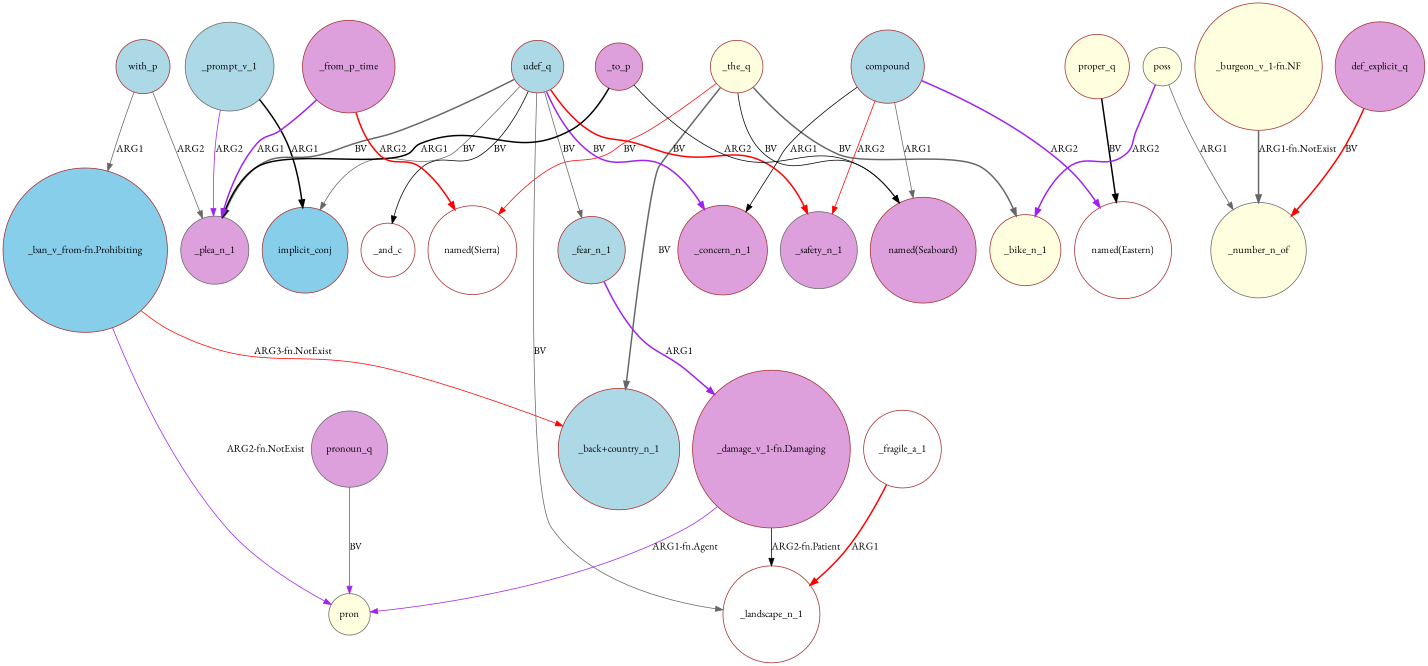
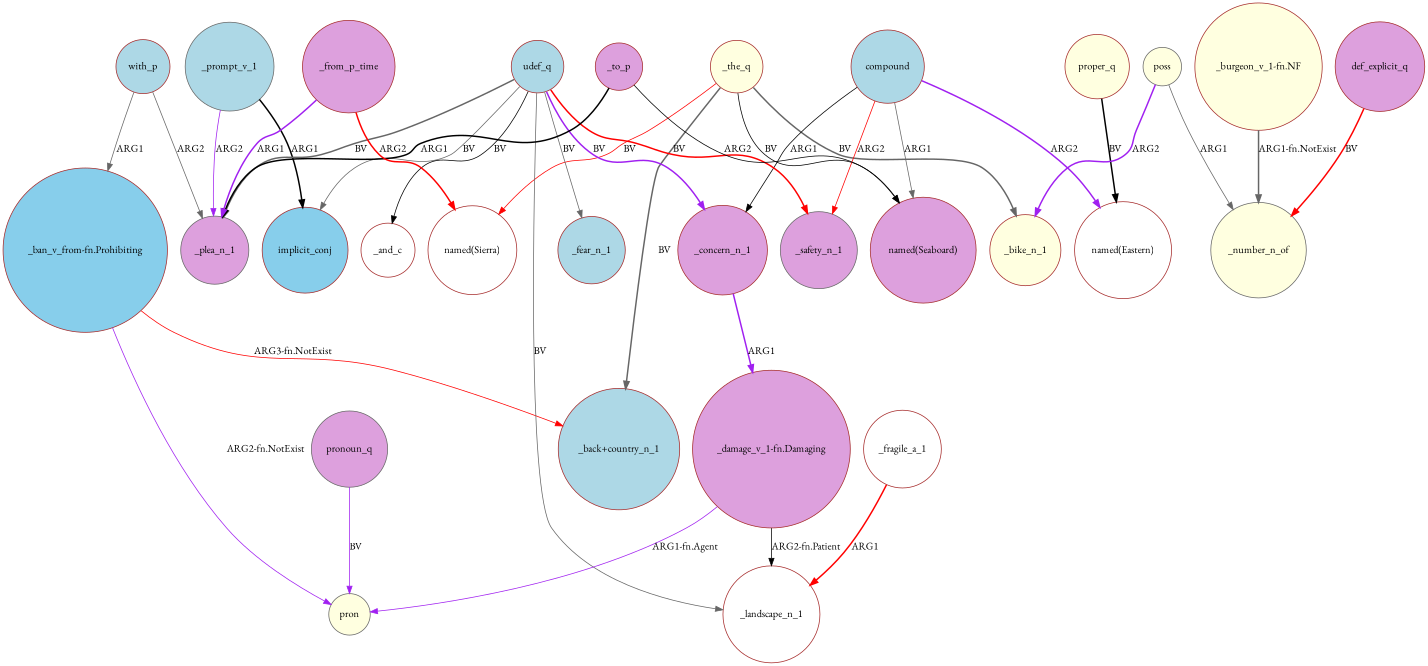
edge "_fear_n_1" -> "_damage_v_1-fn.Damaging": now "_concern_n_1" -> "_damage_v_1-fn.Damaging"
